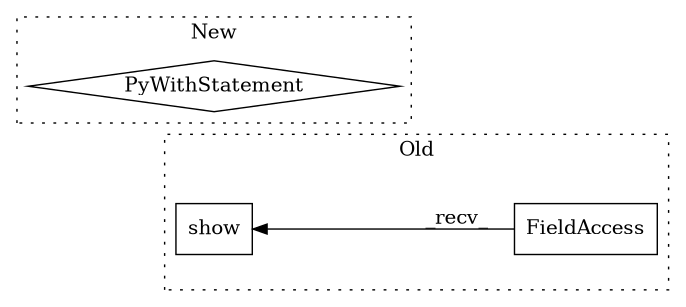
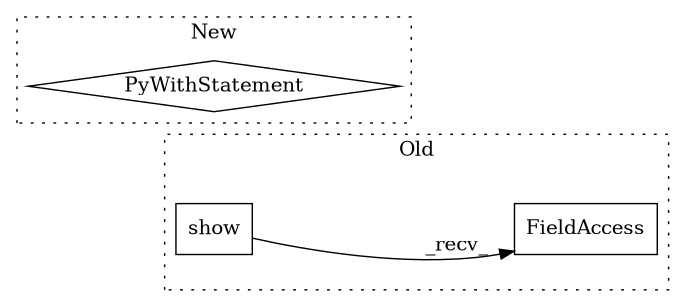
edge "FieldAccess" -> "show": reversed
